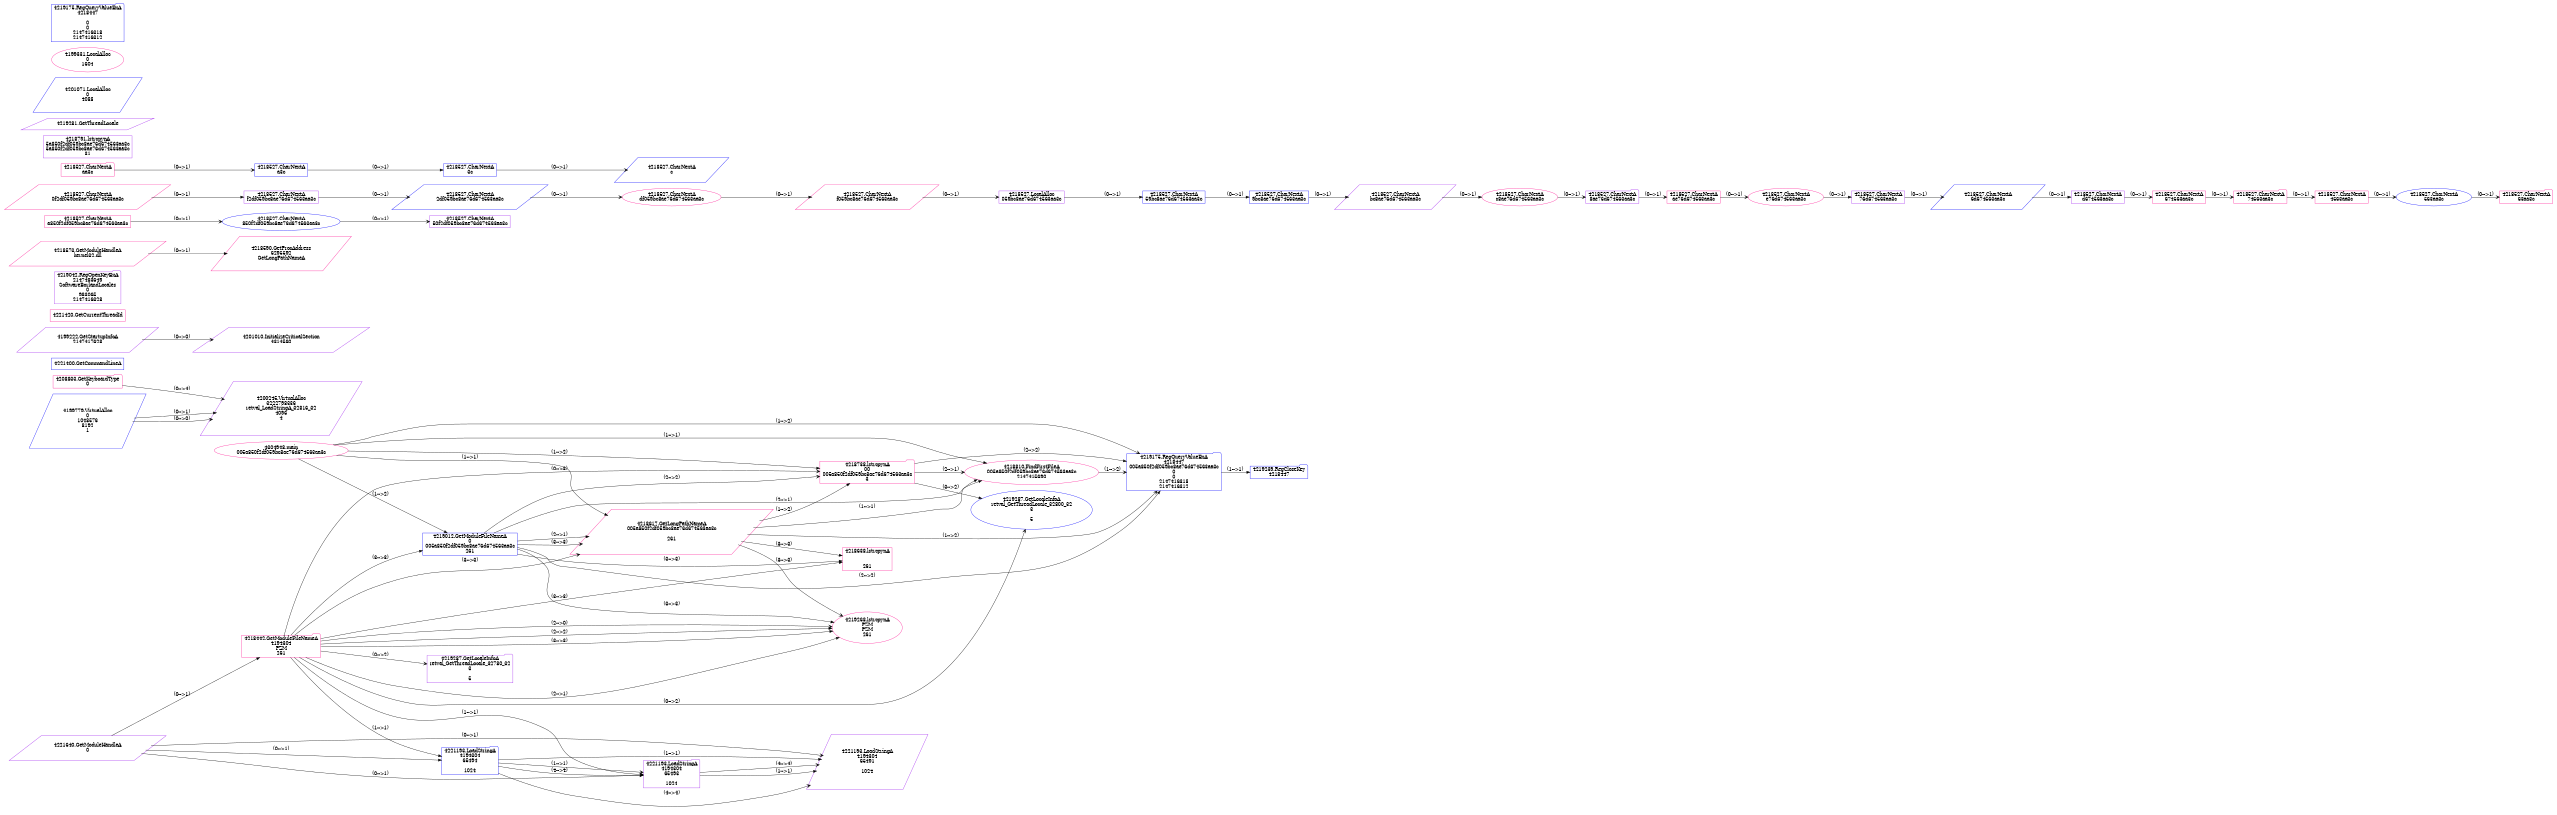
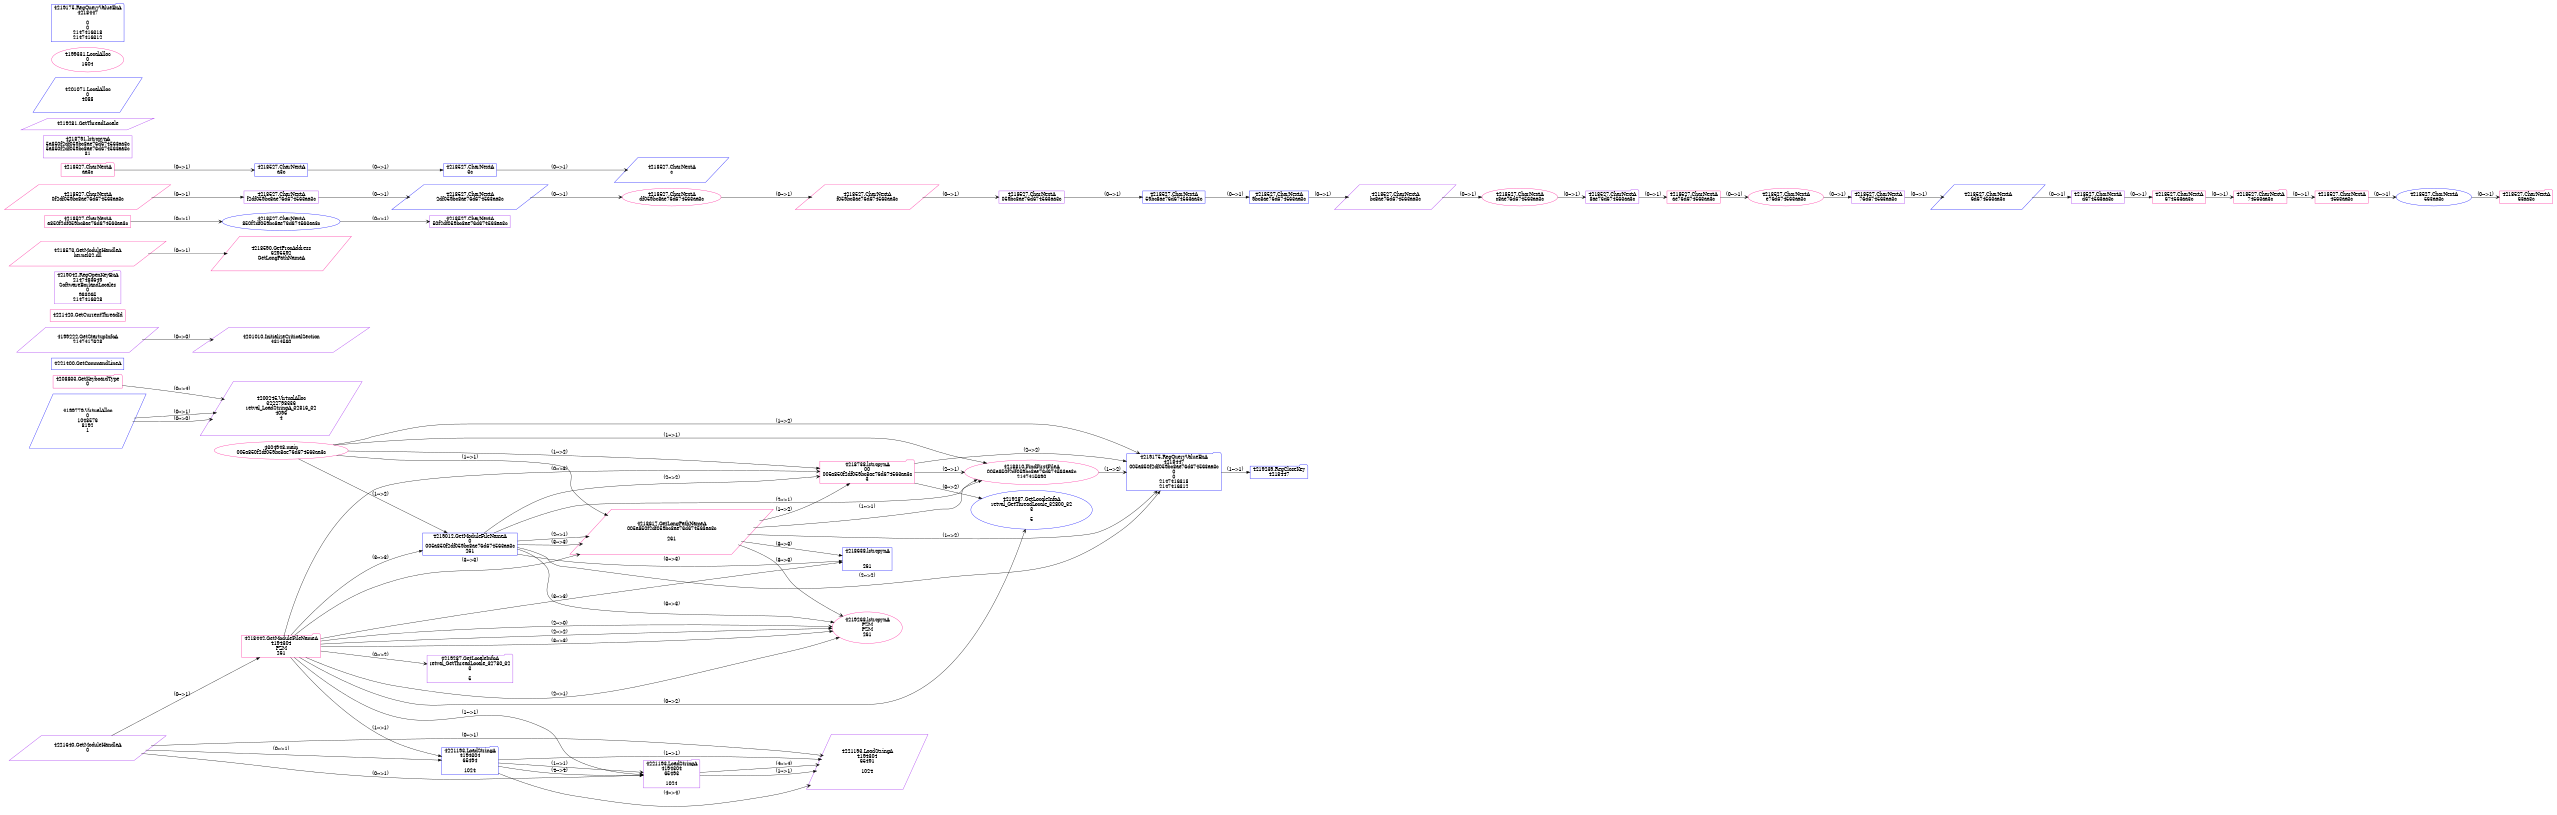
node "4218527.LocalAlloc 059bc8ae76d674563aa3c": label "4218527.LocalAlloc 059bc8ae76d674563aa3c" -> "4218527.CharNextA 059bc8ae76d674563aa3c"
edge "4218527.CharNextA d674563aa3c" -> "4218527.CharNextA 674563aa3c": arrowhead vee -> normal
node "4218638.lstrcpynA 261": color deeppink -> blue
